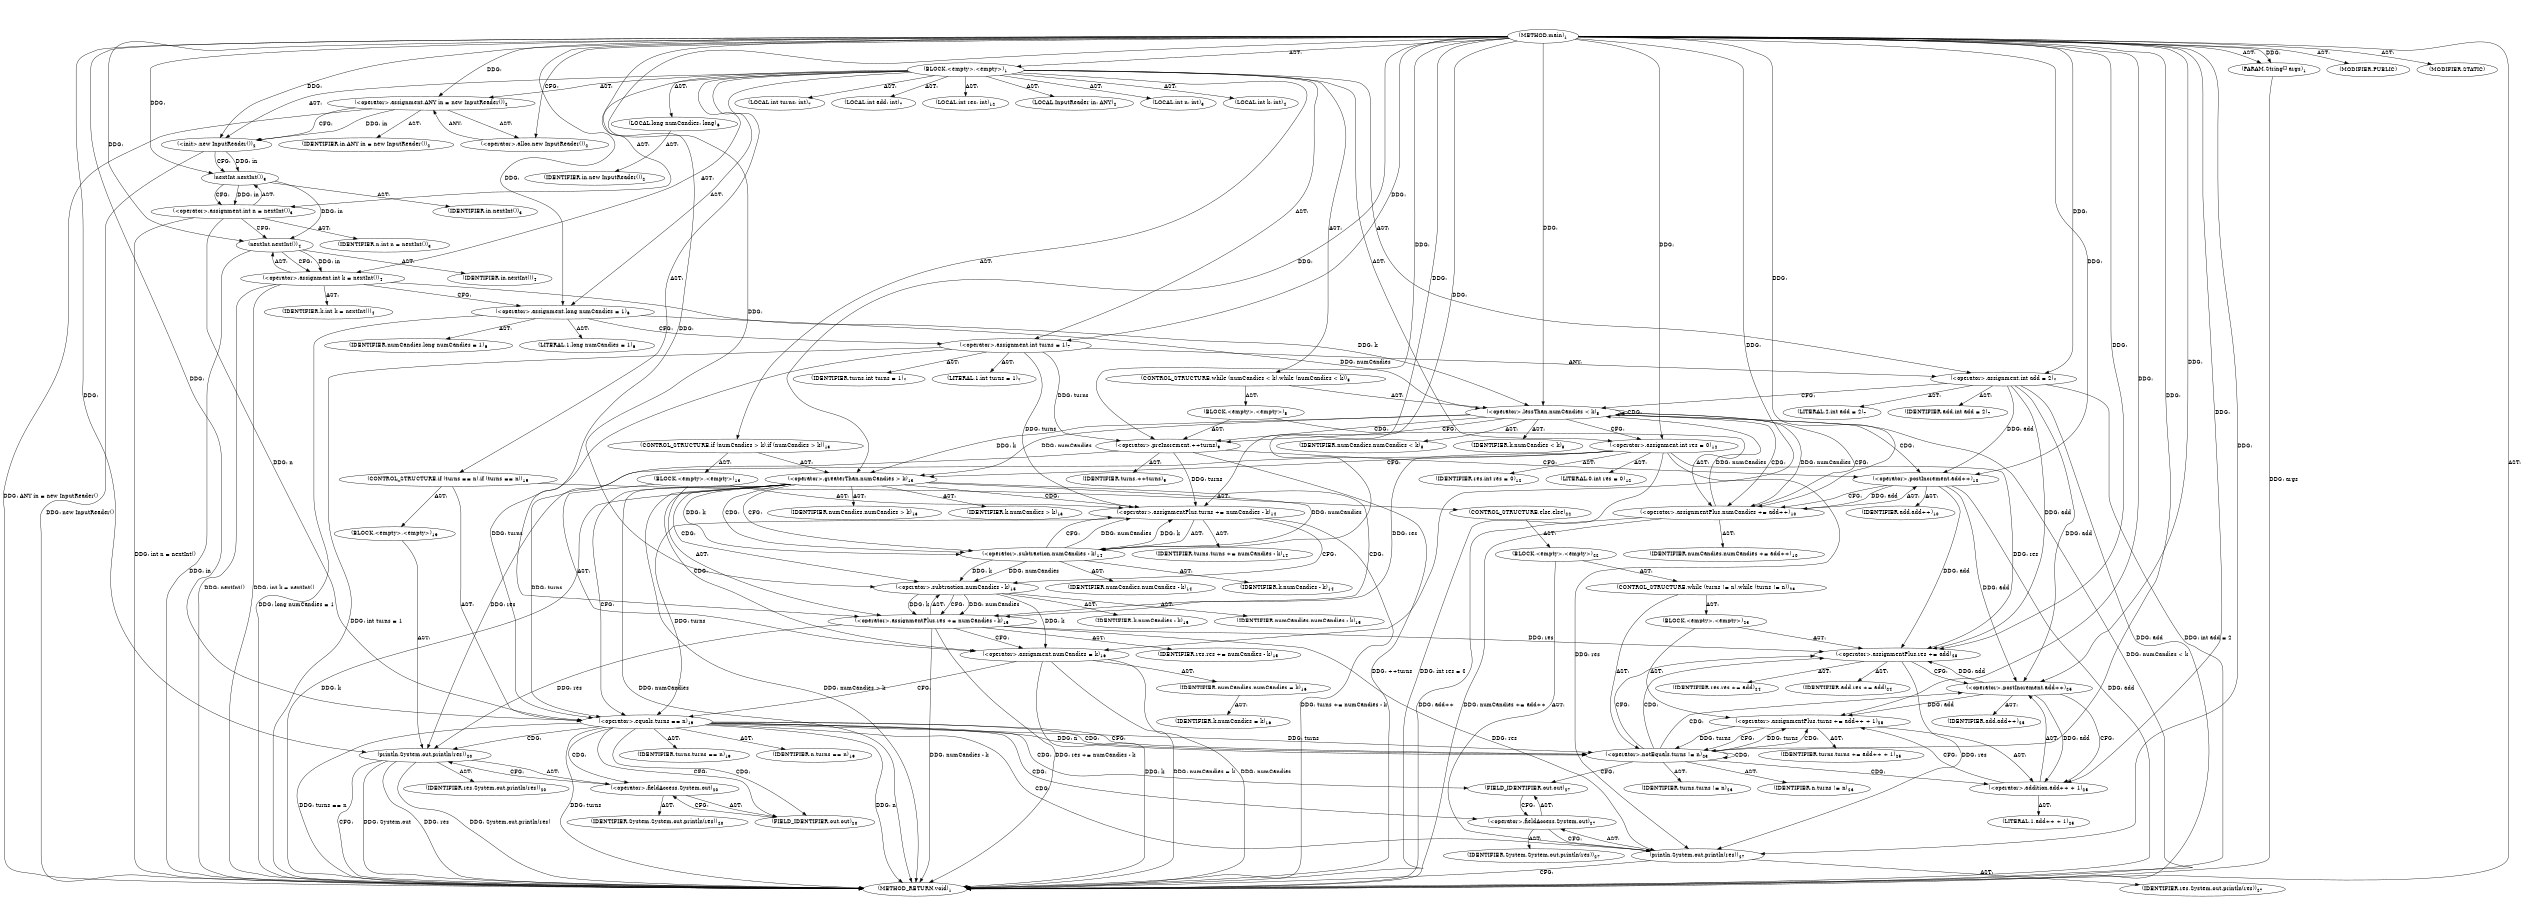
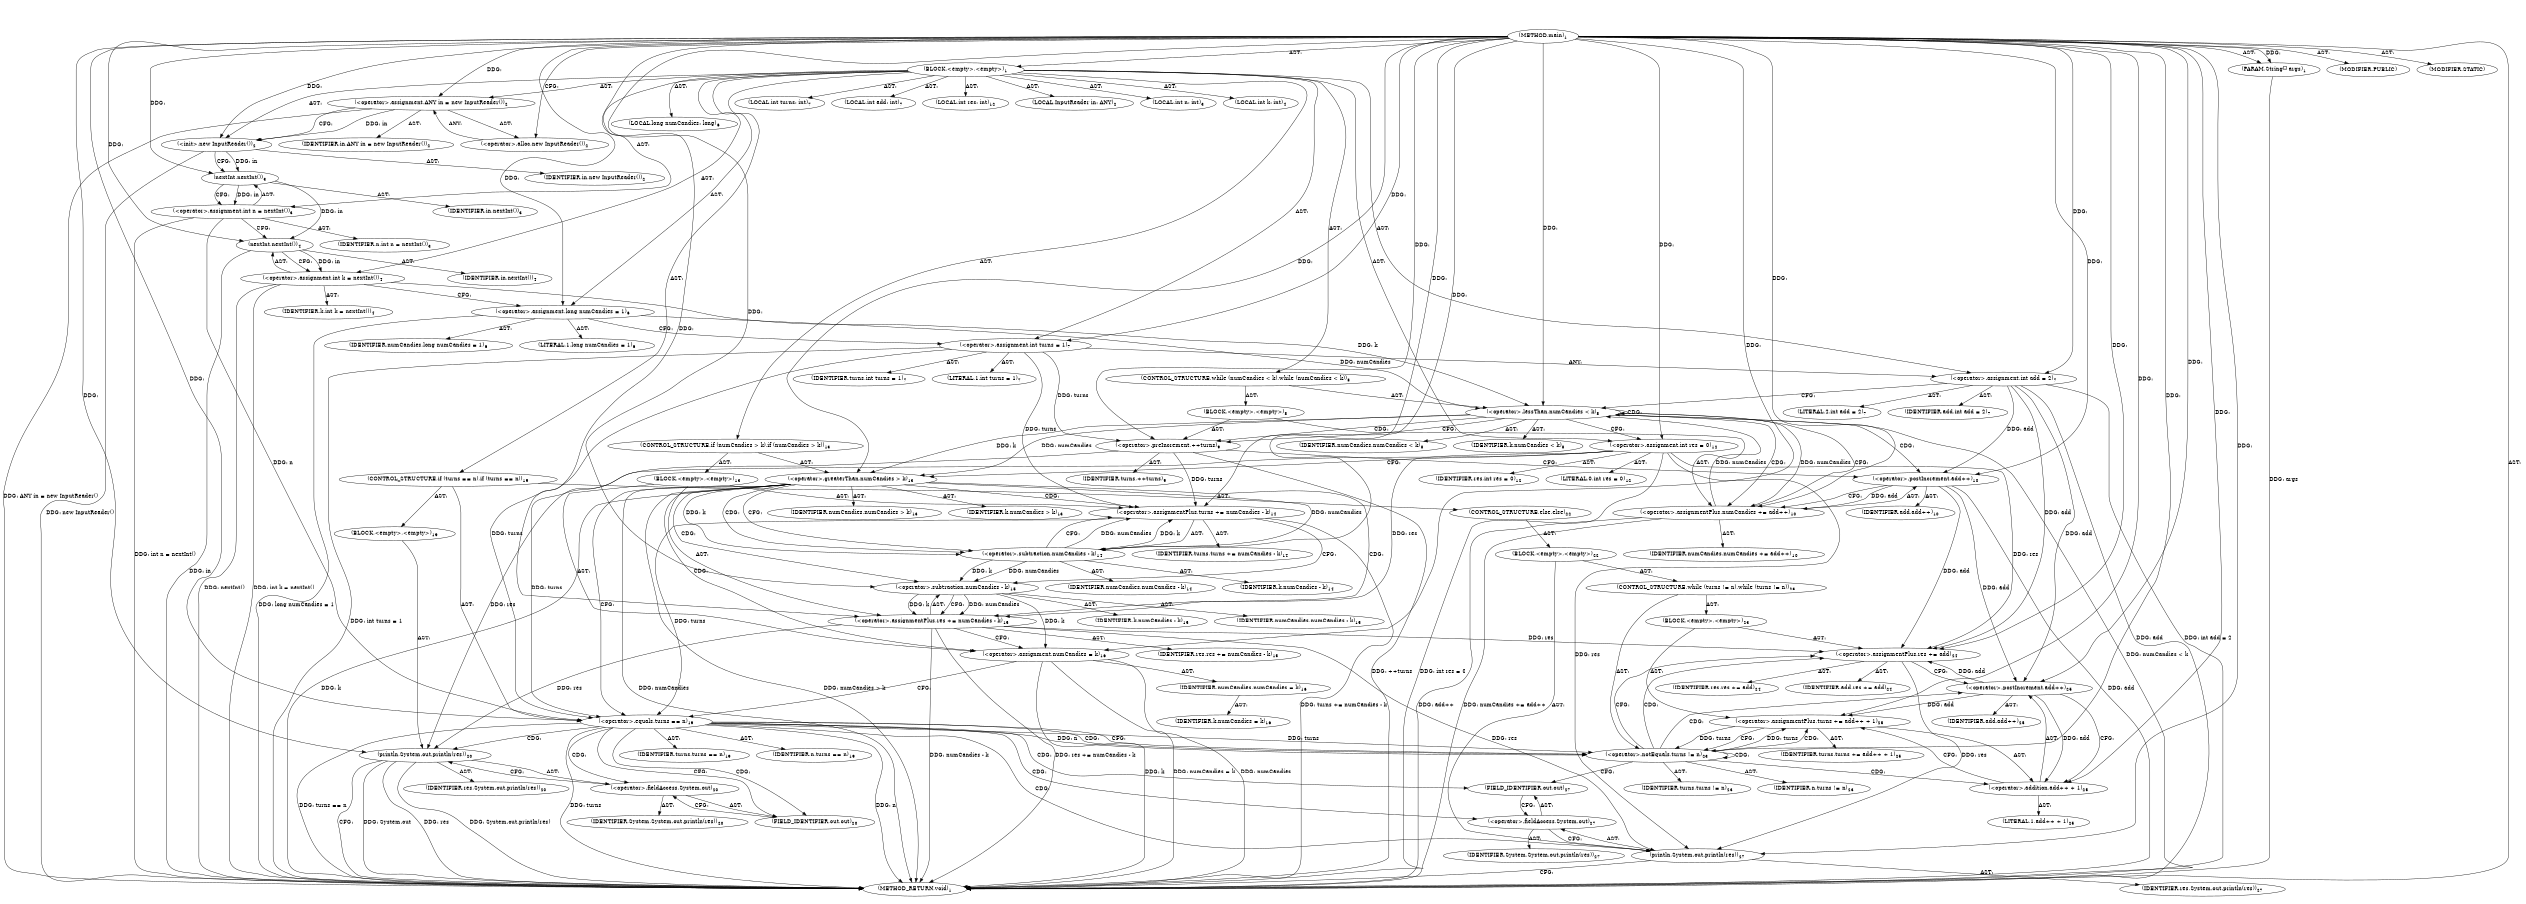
edge "(LOCAL,long numCandies: long)" -> "(IDENTIFIER,in,new InputReader())": now "(<init>,new InputReader())" -> "(IDENTIFIER,in,new InputReader())"
node "(<operator>.assignmentPlus,res += add)": text "28" -> "24"
